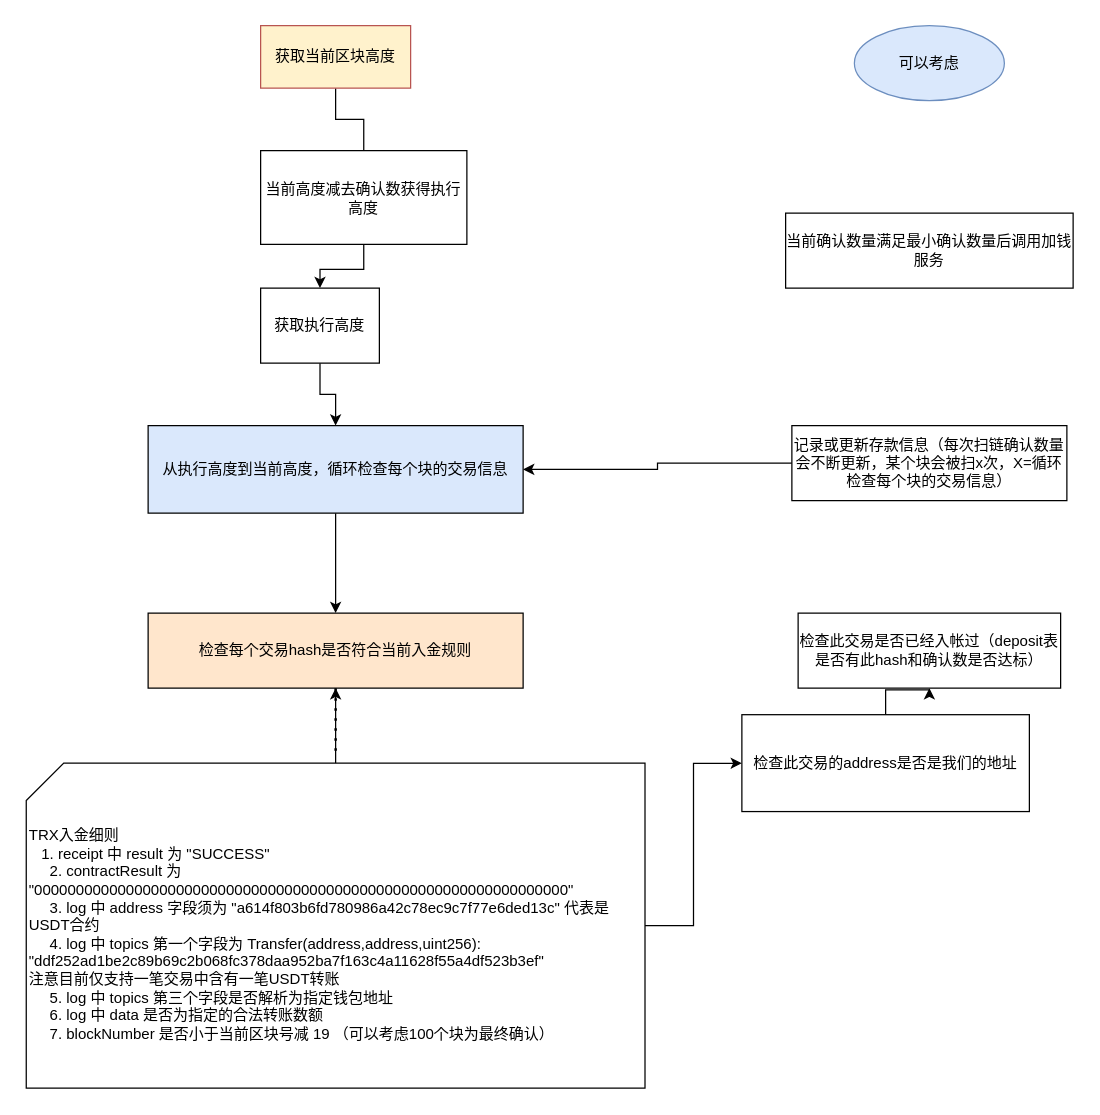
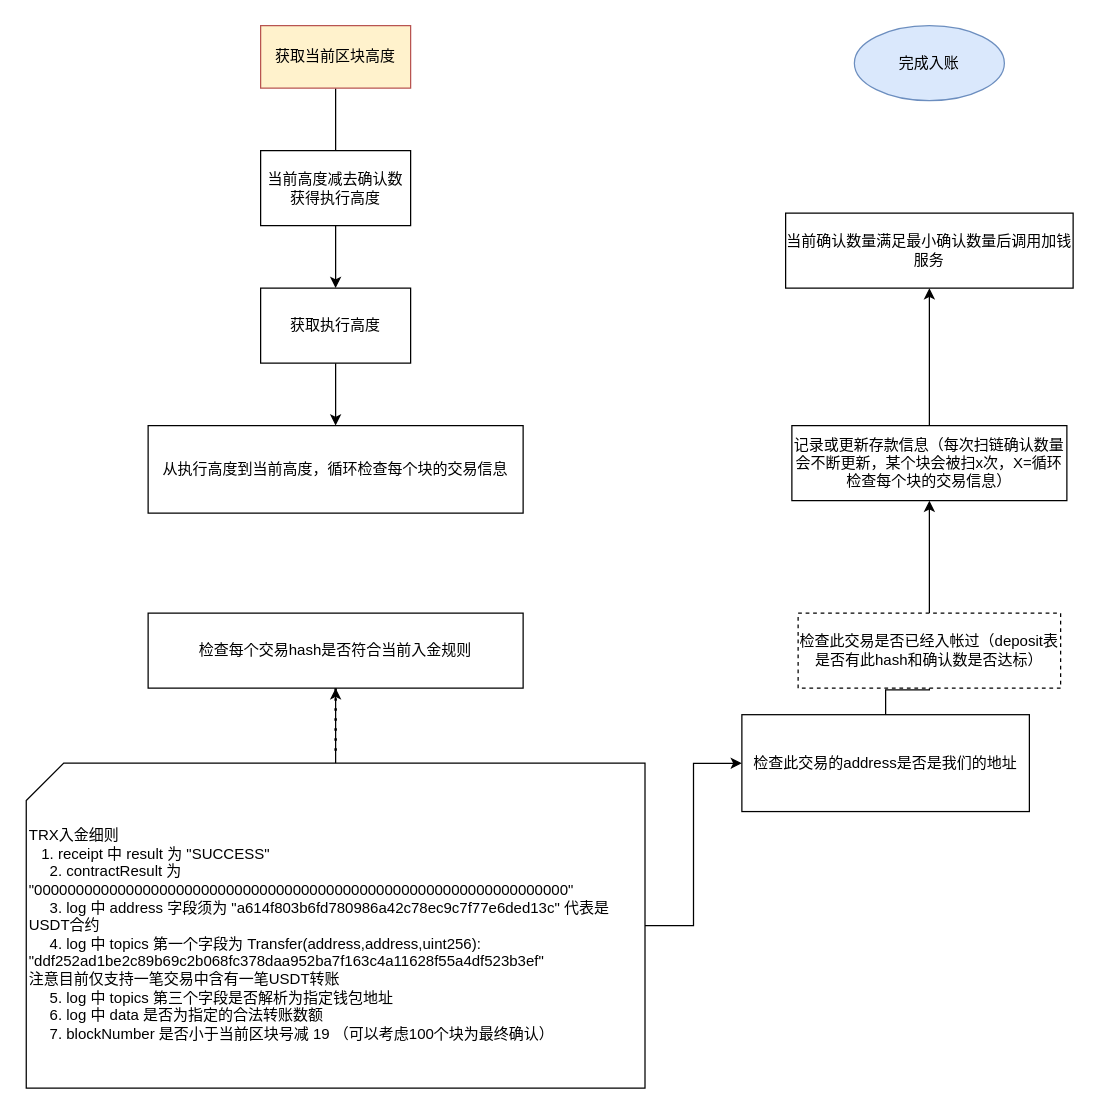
node "可以考虑": label "可以考虑" -> "完成入账"
node "当前高度减去确认数获得执行高度": size 206x94 -> 150x75
node "获取执行高度": size 119x75 -> 150x75
edge "记录或更新存款信息（每次扫链确认数量会不断更新，某个块会被扫x次，X=循环检查每个块的交易信息）" -> "从执行高度到当前高度，循环检查每个块的交易信息": now "记录或更新存款信息（每次扫链确认数量会不断更新，某个块会被扫x次，X=循环检查每个块的交易信息）" -> "当前确认数量满足最小确认数量后调用加钱服务"
node "从执行高度到当前高度，循环检查每个块的交易信息": fillcolor #dae8fc -> #ffffff
edge "从执行高度到当前高度，循环检查每个块的交易信息" -> "检查每个交易hash是否符合当前入金规则": removed
edge "检查此交易是否已经入帐过（deposit表是否有此hash和确认数是否达标）" -> "记录或更新存款信息（每次扫链确认数量会不断更新，某个块会被扫x次，X=循环检查每个块的交易信息）": added
node "检查每个交易hash是否符合当前入金规则": fillcolor #ffe6cc -> #ffffff
node "检查此交易是否已经入帐过（deposit表是否有此hash和确认数是否达标）": style solid -> dashed
edge "检查此交易的address是否是我们的地址" -> "检查此交易是否已经入帐过（deposit表是否有此hash和确认数是否达标）": arrowhead classic -> none
